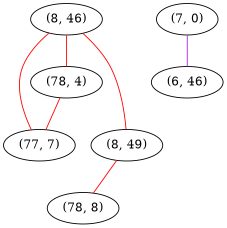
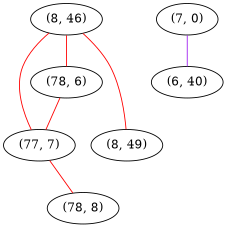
node "(78, 4)": label "(78, 4)" -> "(78, 6)"
node "(6, 46)": label "(6, 46)" -> "(6, 40)"
edge "(8, 49)" -- "(78, 8)": now "(77, 7)" -- "(78, 8)"
